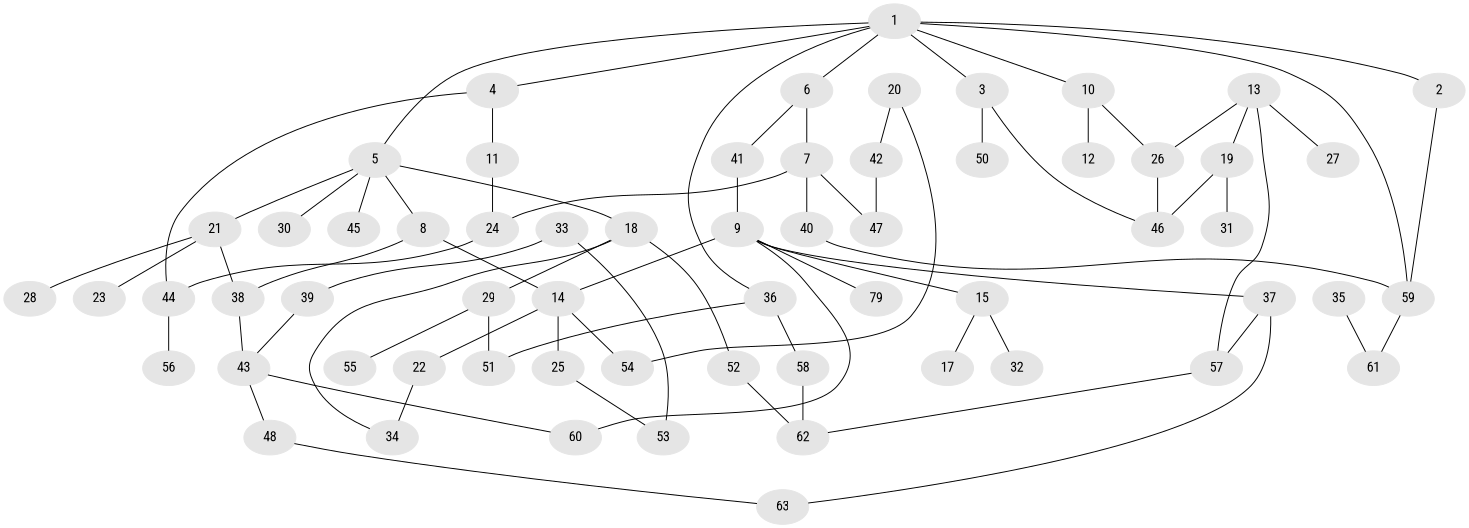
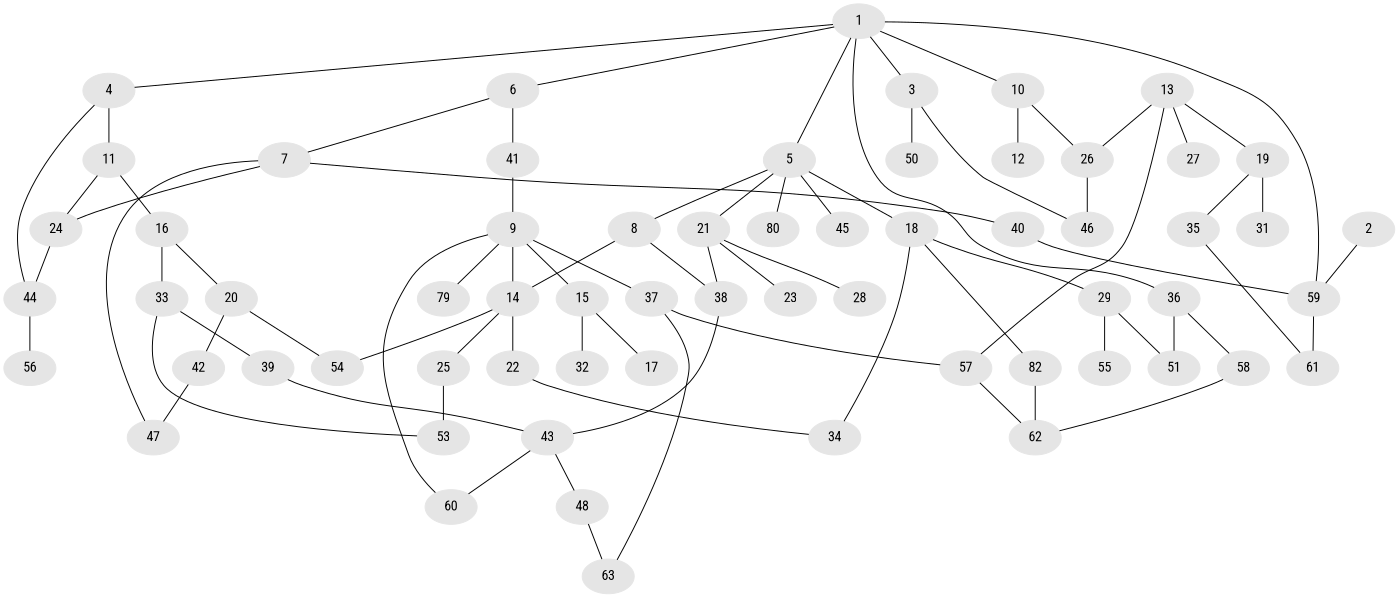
edge "1" -- "2": removed
edge "19" -- "46": now "19" -- "35"
node "16": added
node "30": label "30" -> "80"
node "52": label "52" -> "82"
